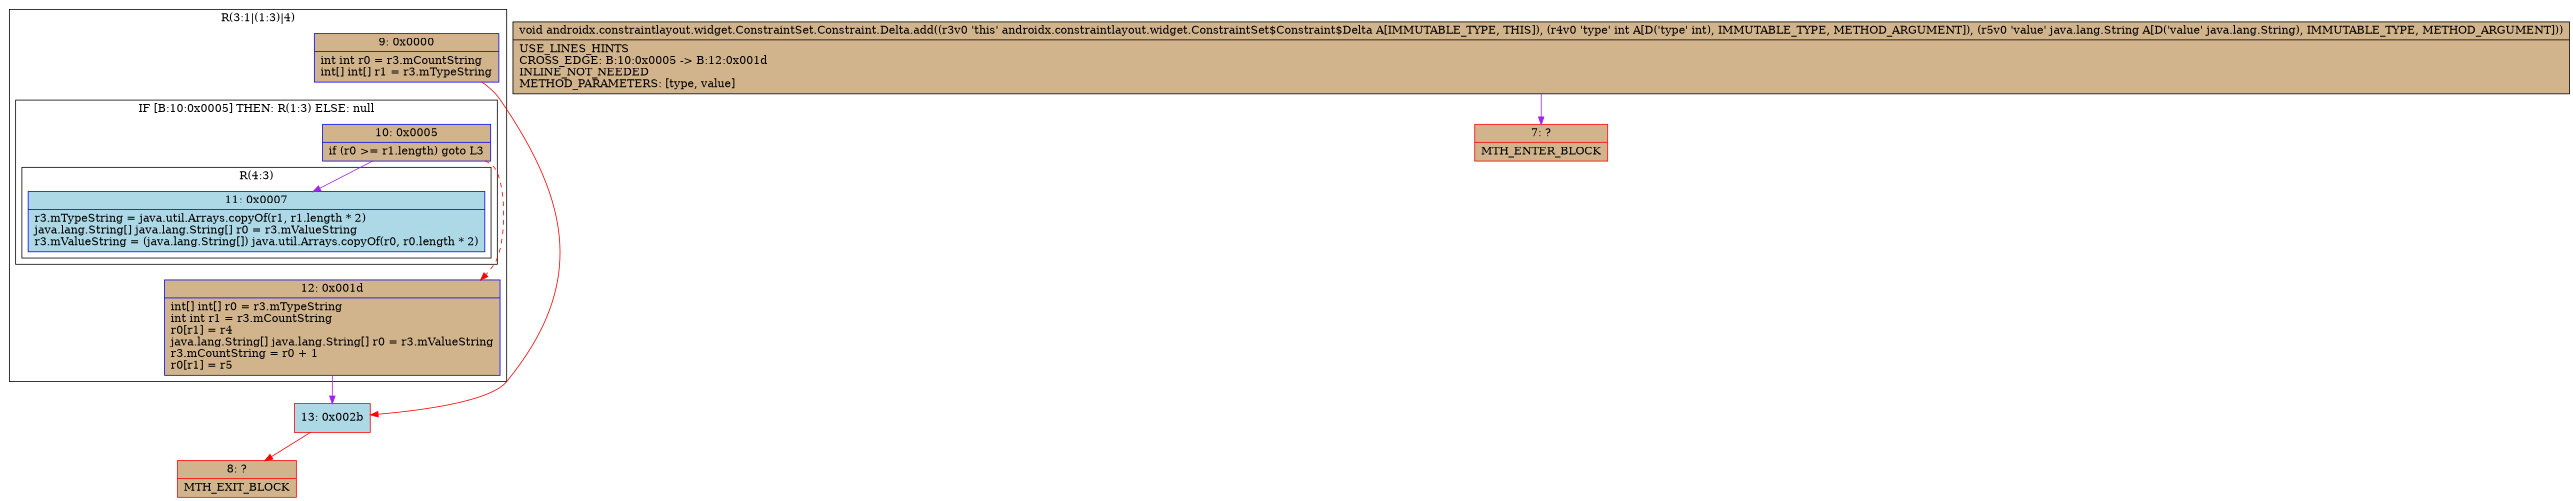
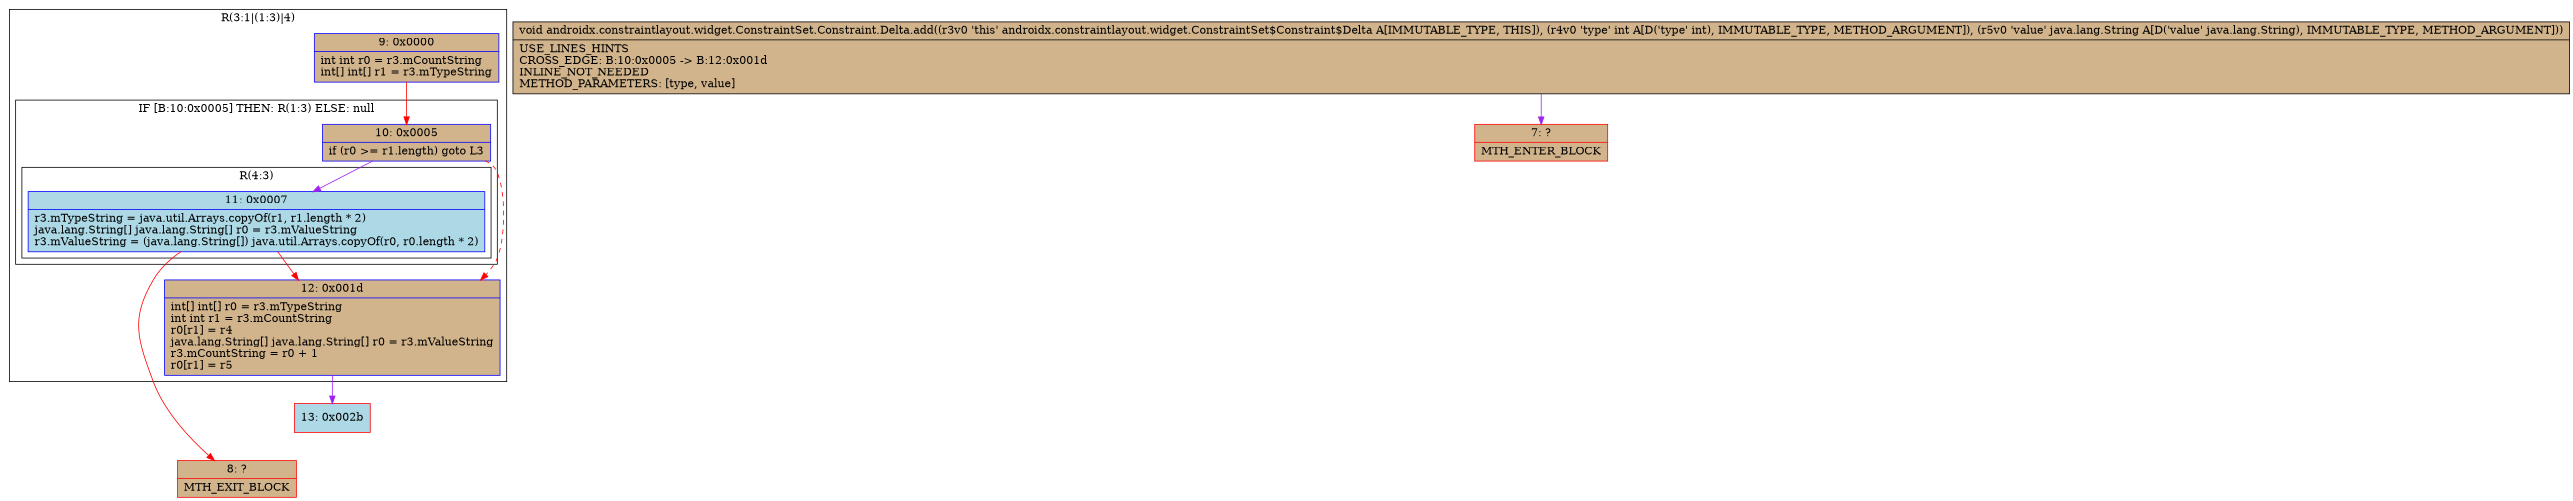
edge "11: 0x0007" -> "12: 0x001d": added
edge "9: 0x0000" -> "13: 0x002b": now "9: 0x0000" -> "10: 0x0005"
edge "13: 0x002b" -> "8: ?": now "11: 0x0007" -> "8: ?"
